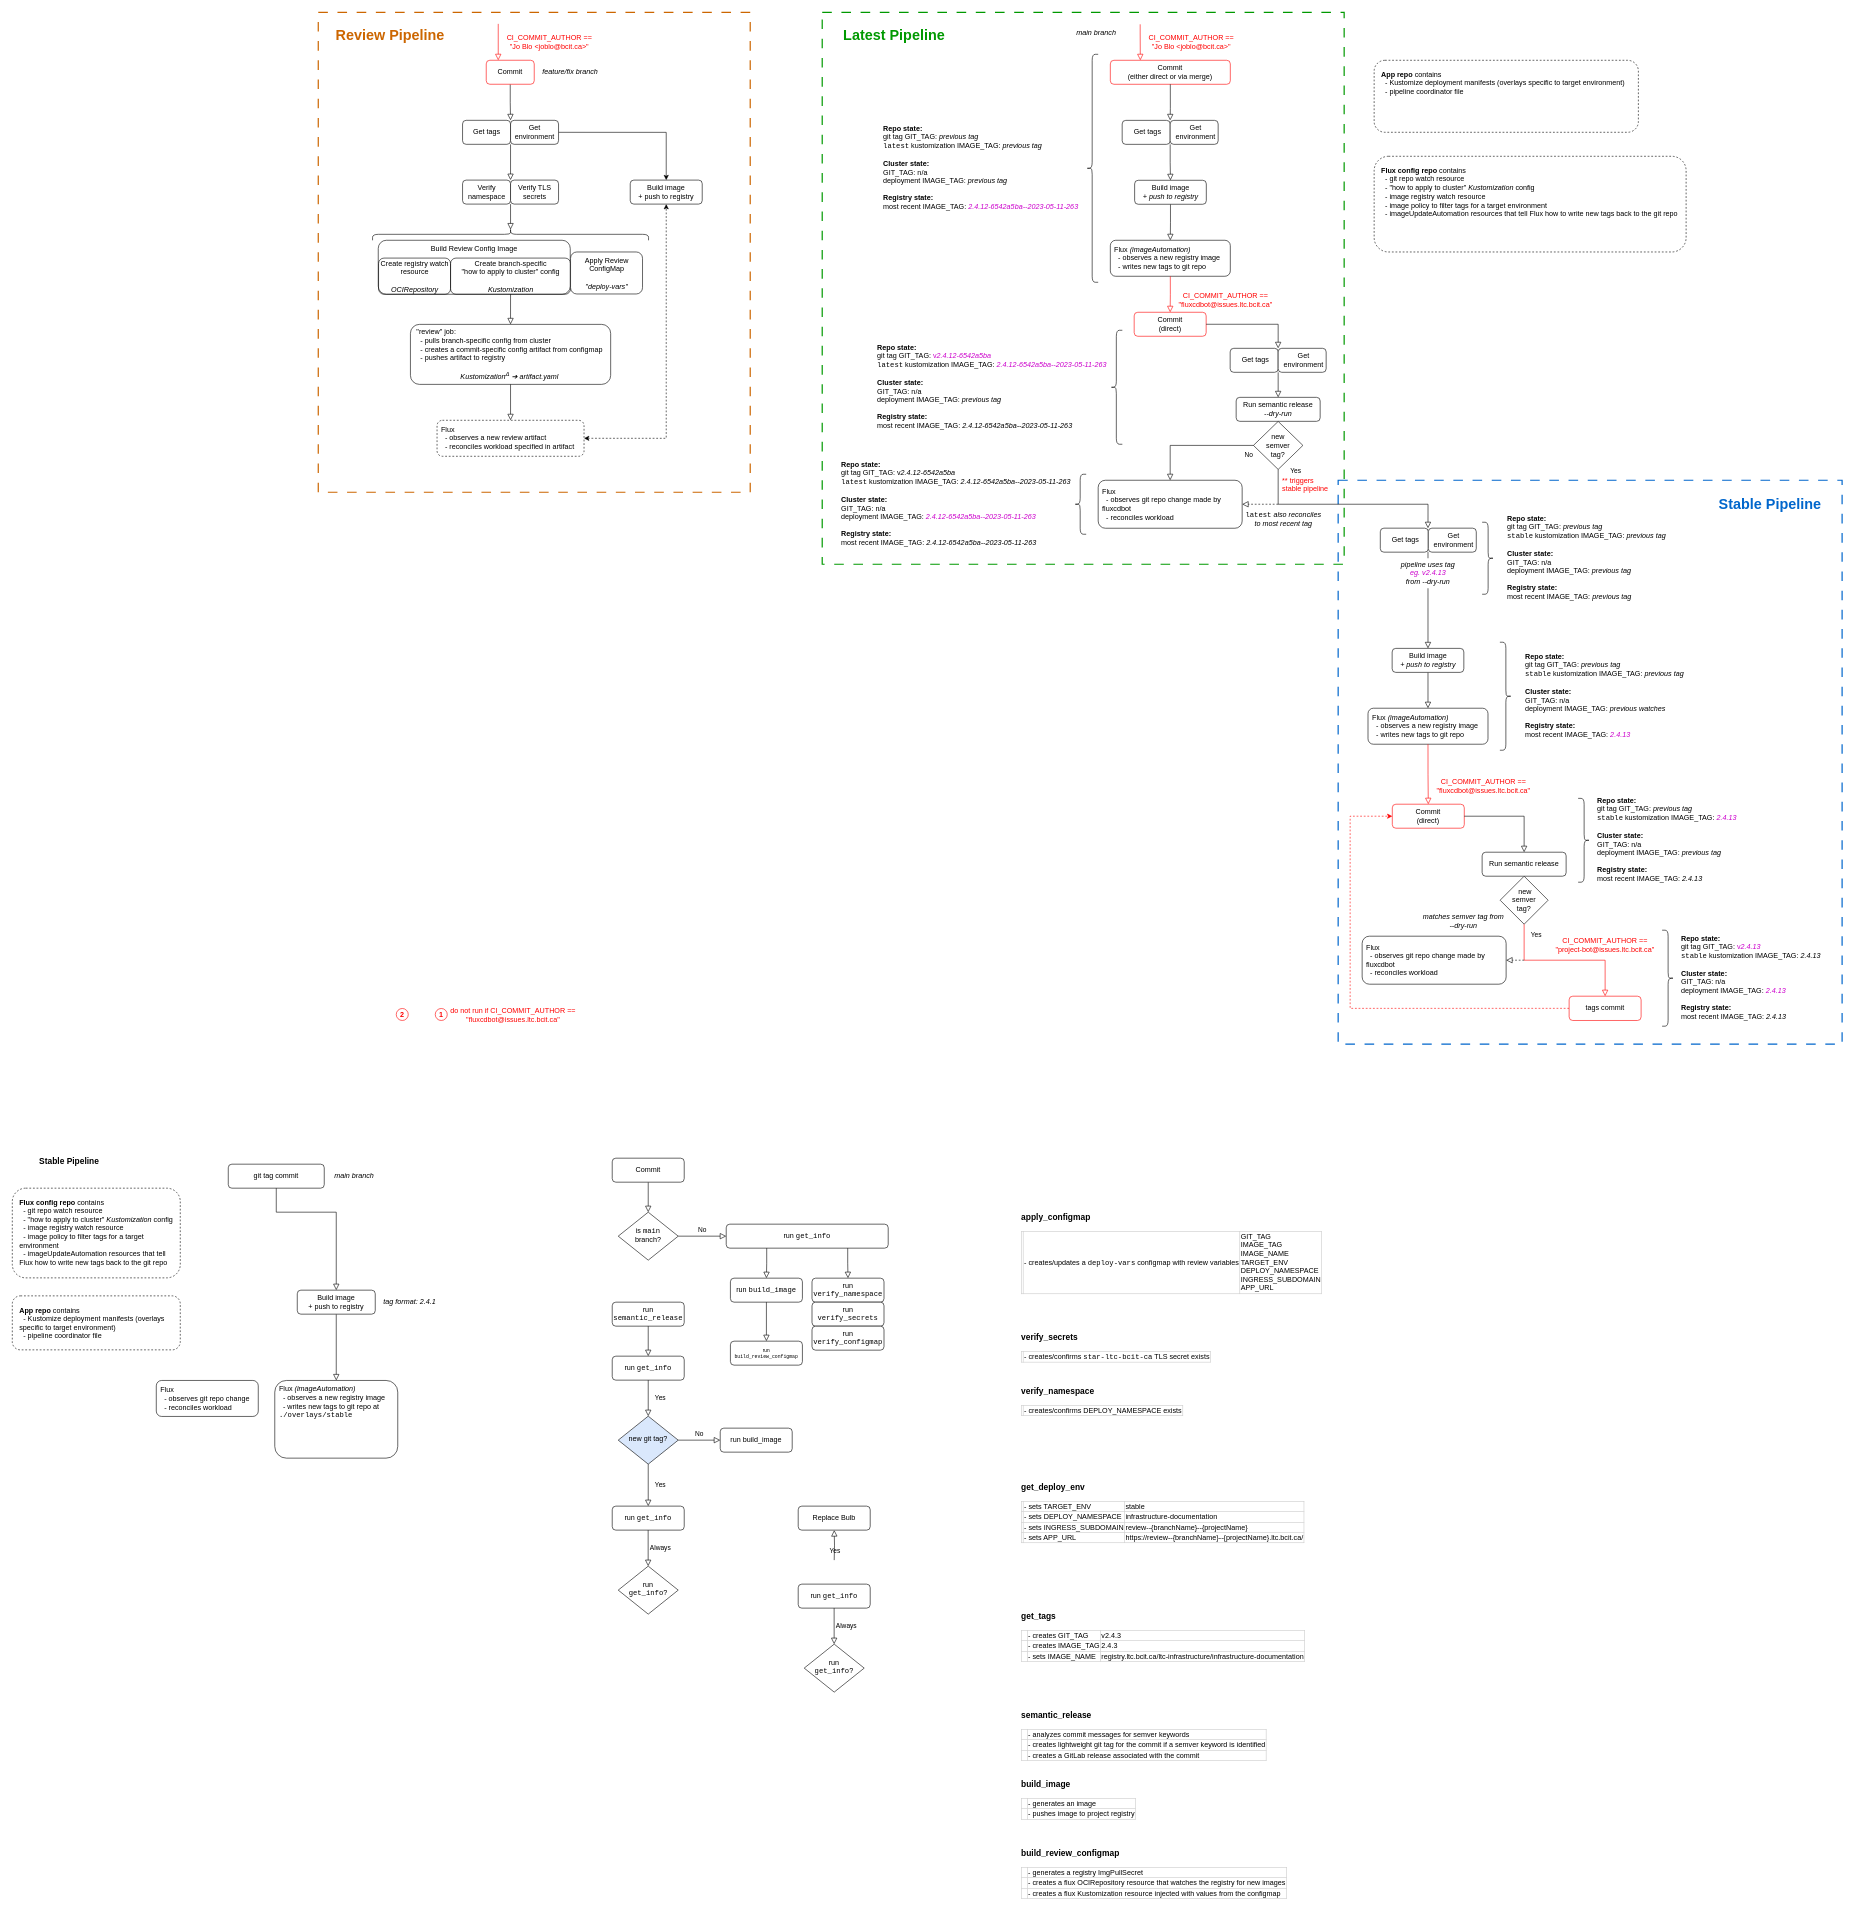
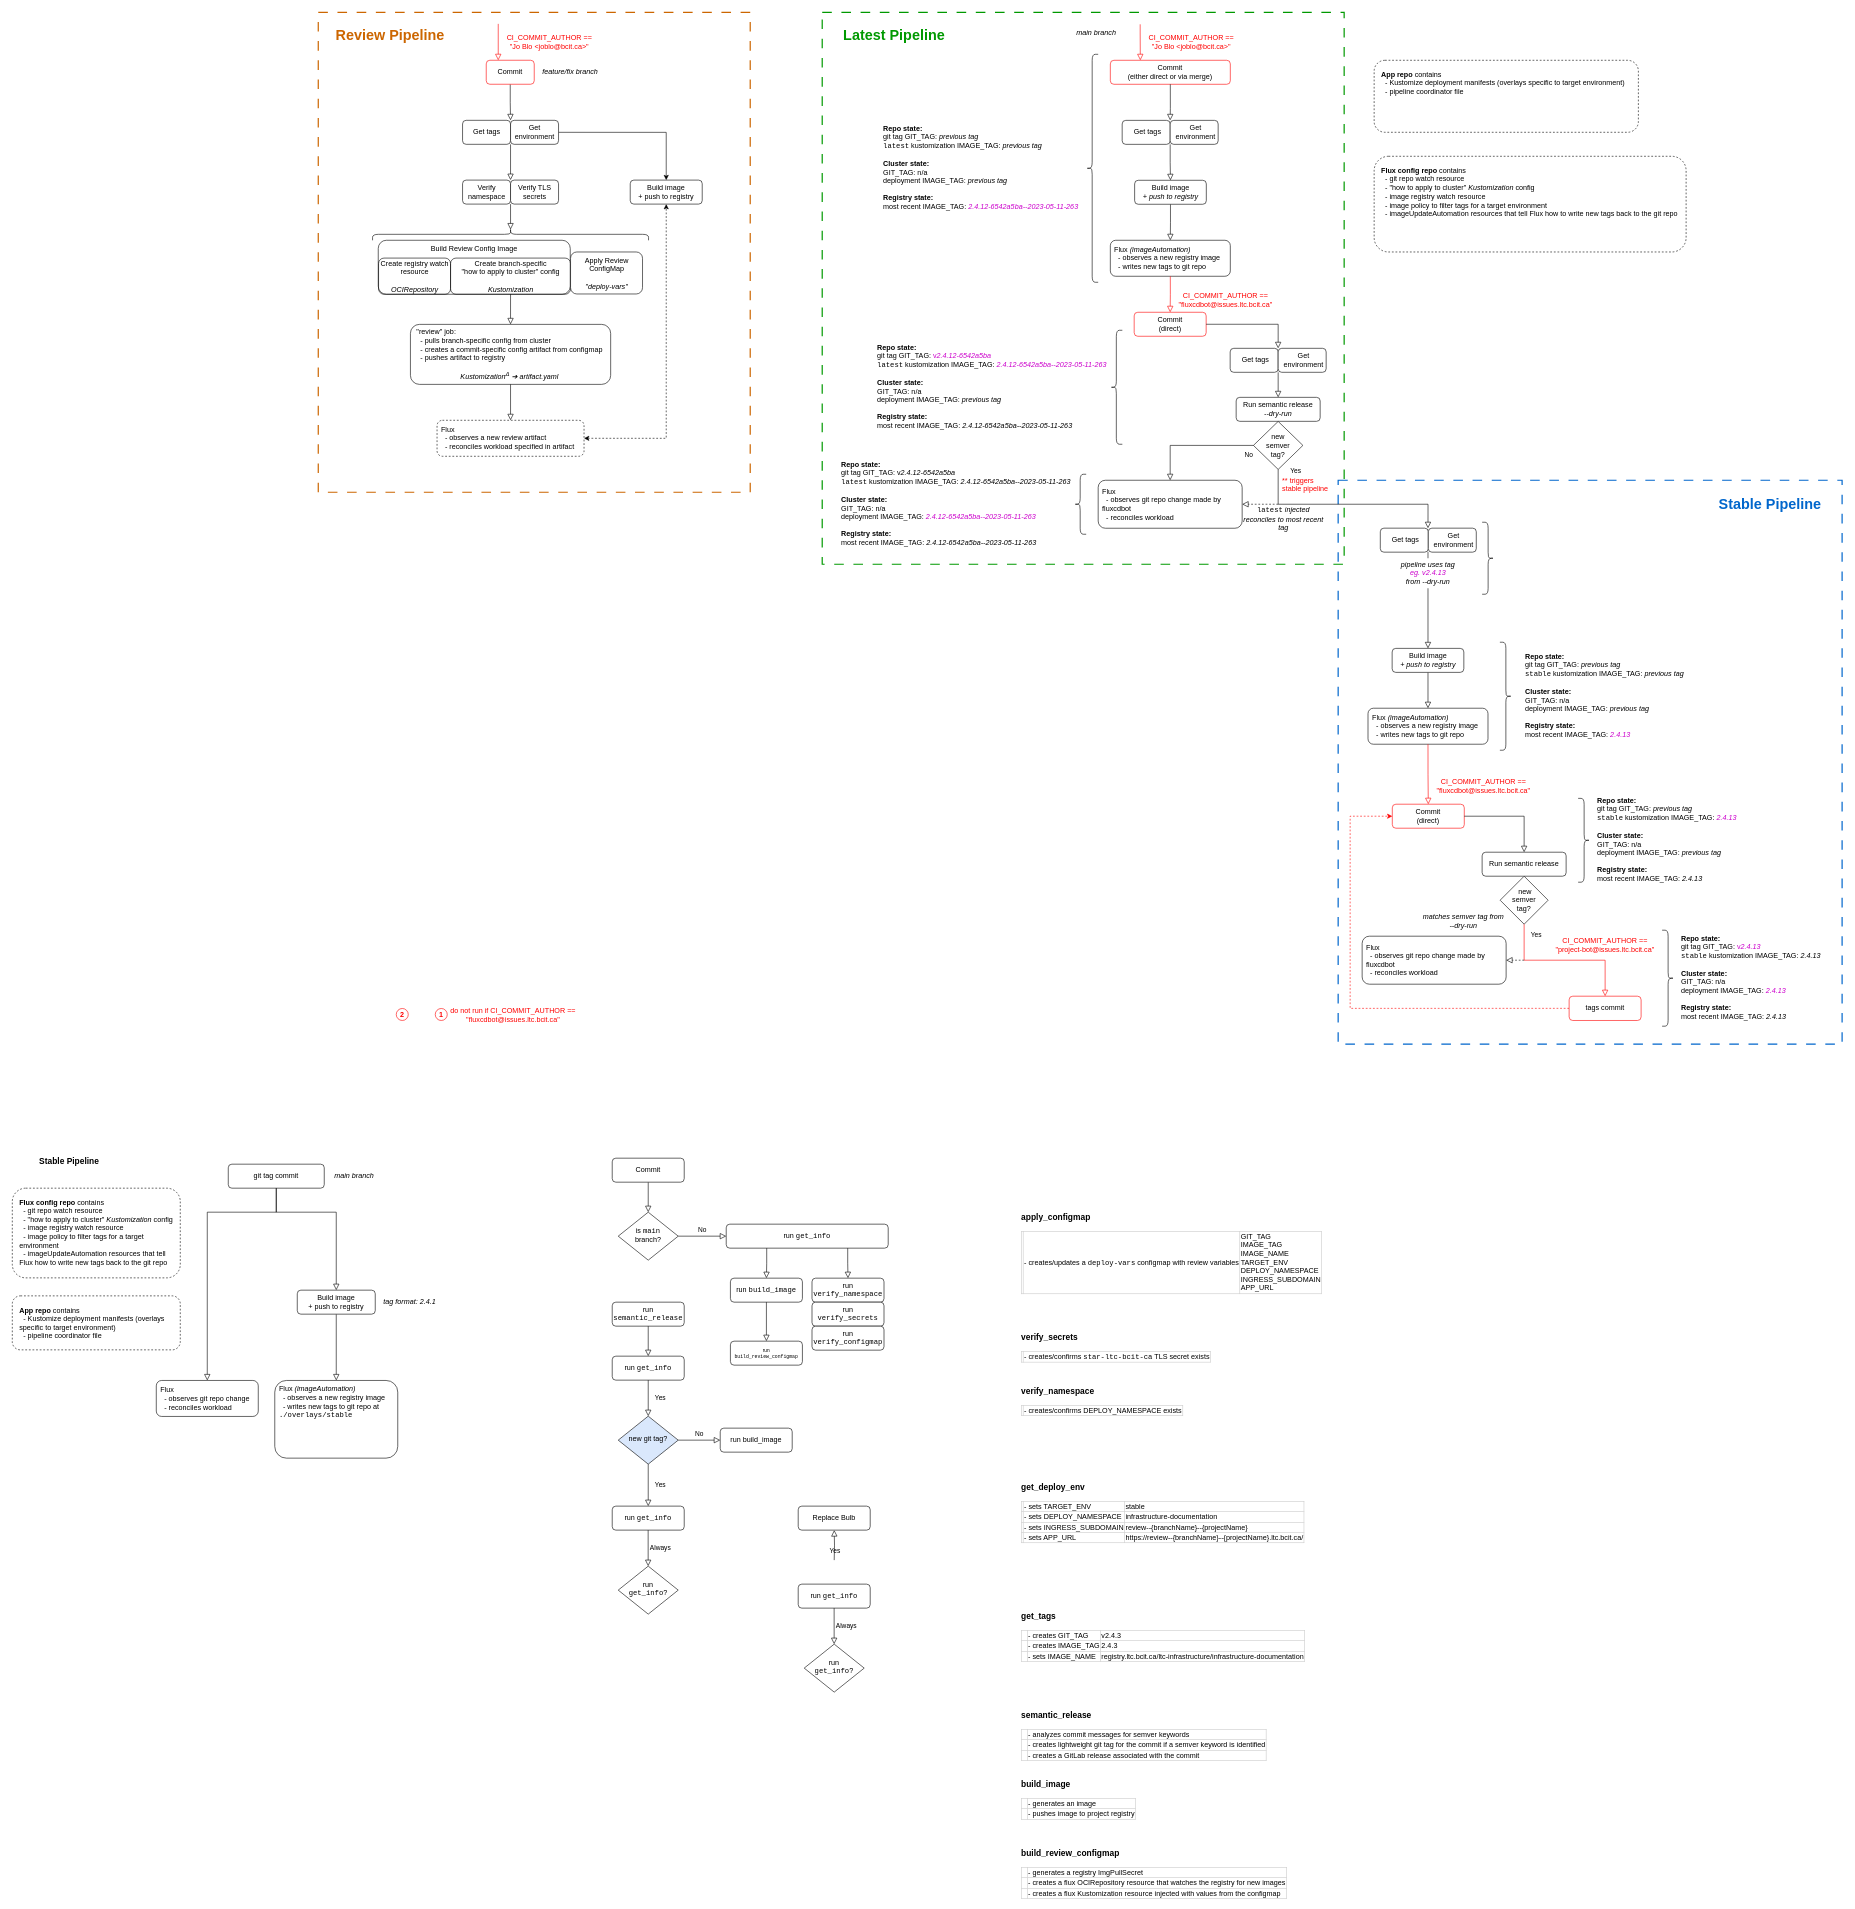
node "latest also reconciles to most recent tag": label "latest also reconciles to most recent tag" -> "latest injected reconciles to most recent tag"
node "Repo state: git tag GIT_TAG: previous tag stable kustomization IMAGE_TAG: previous tag Cluster state: GIT_TAG: n/a deployment IMAGE_TAG: previous tag Registry state:most recent IMAGE_TAG: previous tag": removed
node "Repo state: git tag GIT_TAG: previous tag stable kustomization IMAGE_TAG: previous tag Cluster state: GIT_TAG: n/a deployment IMAGE_TAG: previous watches Registry state:most recent IMAGE_TAG: 2.4.13": label "Repo state: git tag GIT_TAG: previous tag stable kustomization IMAGE_TAG: previous tag Cluster state: GIT_TAG: n/a deployment IMAGE_TAG: previous watches Registry state:most recent IMAGE_TAG: 2.4.13" -> "Repo state: git tag GIT_TAG: previous tag stable kustomization IMAGE_TAG: previous tag Cluster state: GIT_TAG: n/a deployment IMAGE_TAG: previous tag Registry state:most recent IMAGE_TAG: 2.4.13"
edge "git tag commit" -> "Flux - observes git repo change - reconciles workload": added
